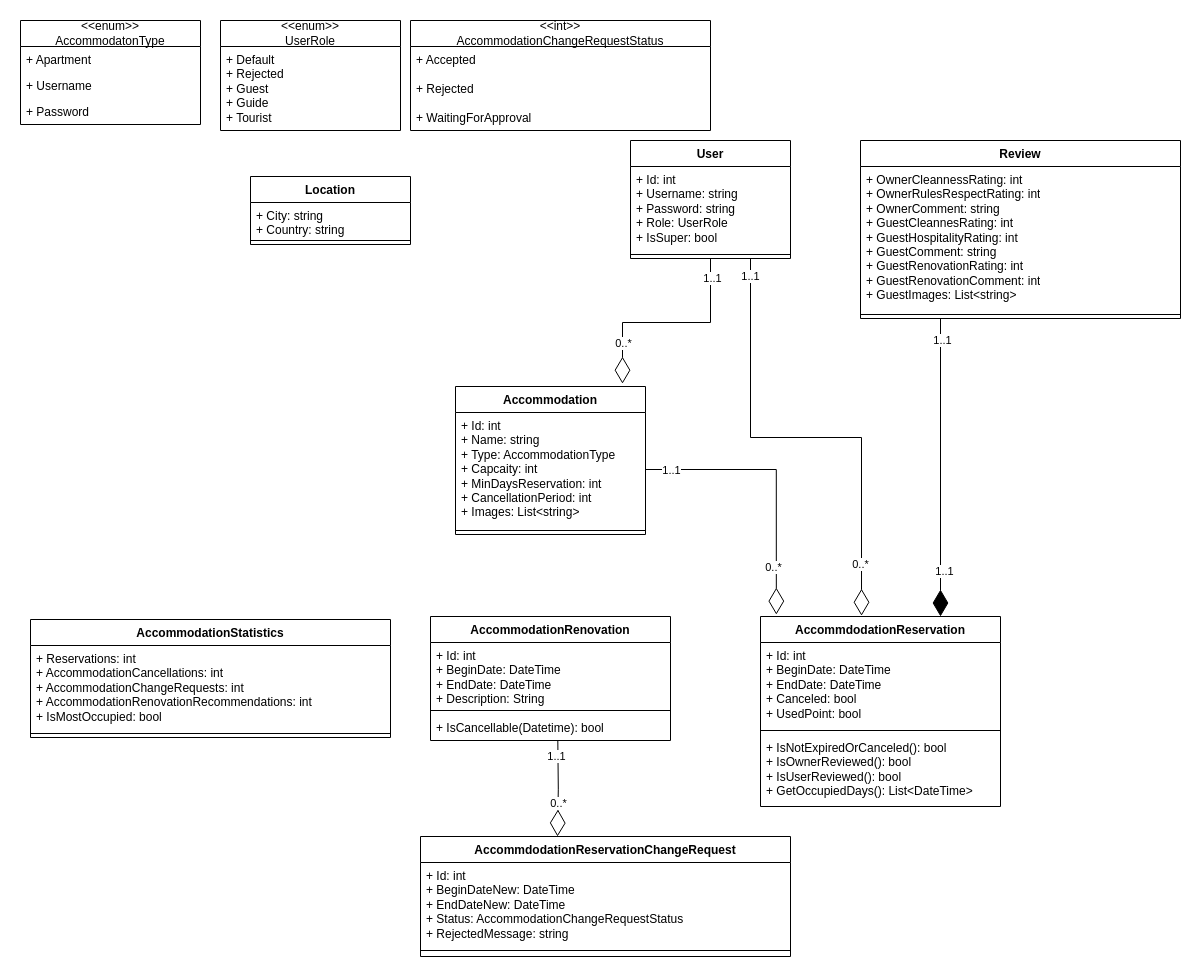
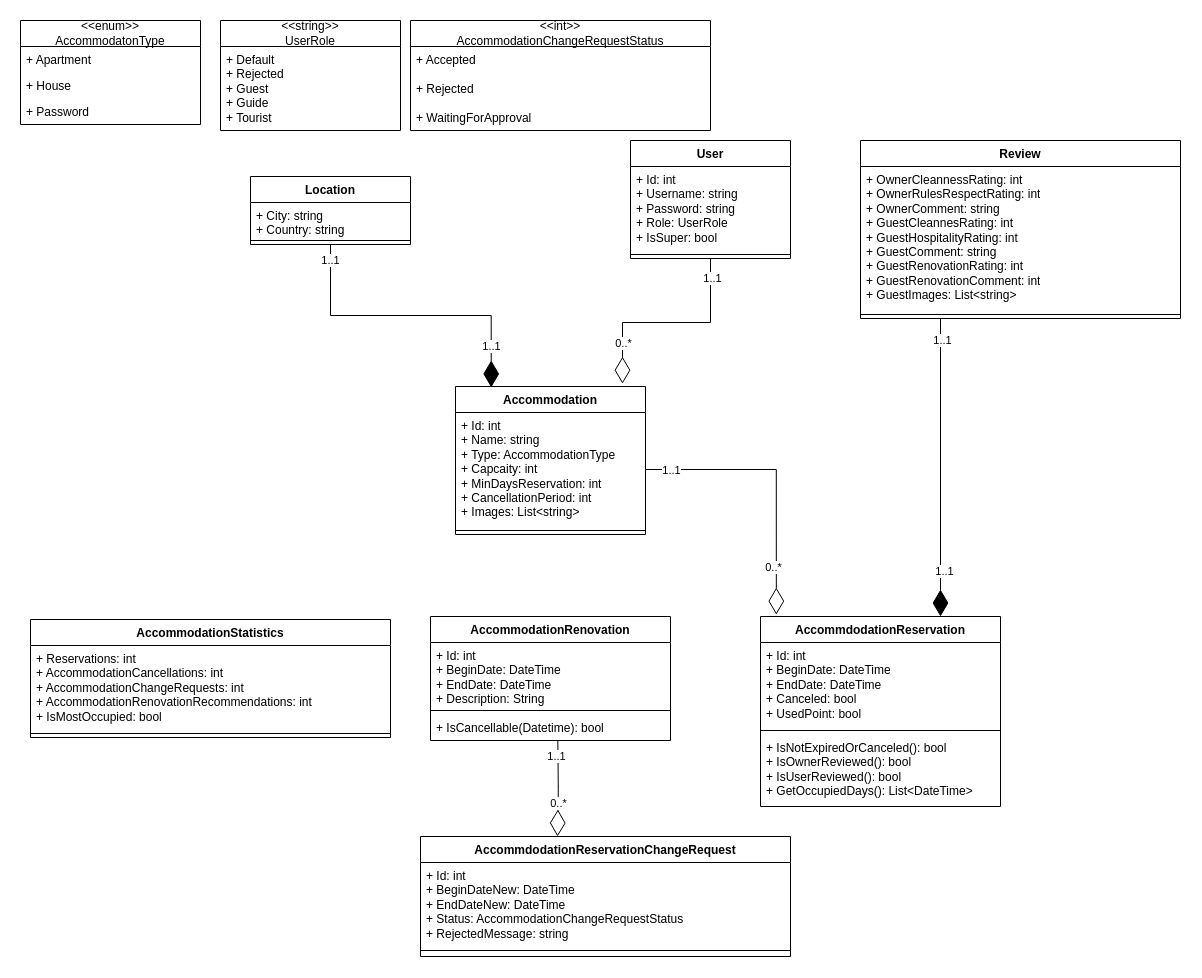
node "<<enum>> UserRole": label "<<enum>> UserRole" -> "<<string>> UserRole"
node "+ Username": label "+ Username" -> "+ House"
edge "Location" -> "Accommodation": added, labels "1..1", "1..1"
edge "User" -> "AccommdodationReservation": removed, labels "1..1", "0..*"
